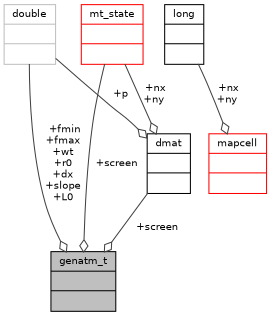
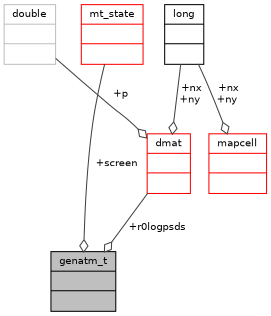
edge "mt_state" -> "dmat": now "long" -> "dmat"
edge "double" -> "genatm_t": removed, label "+fmin +fmax +wt +r0 +dx +slope +L0"
node "dmat": color black -> red
edge "dmat" -> "genatm_t": label " +screen" -> " +r0logpsds"
